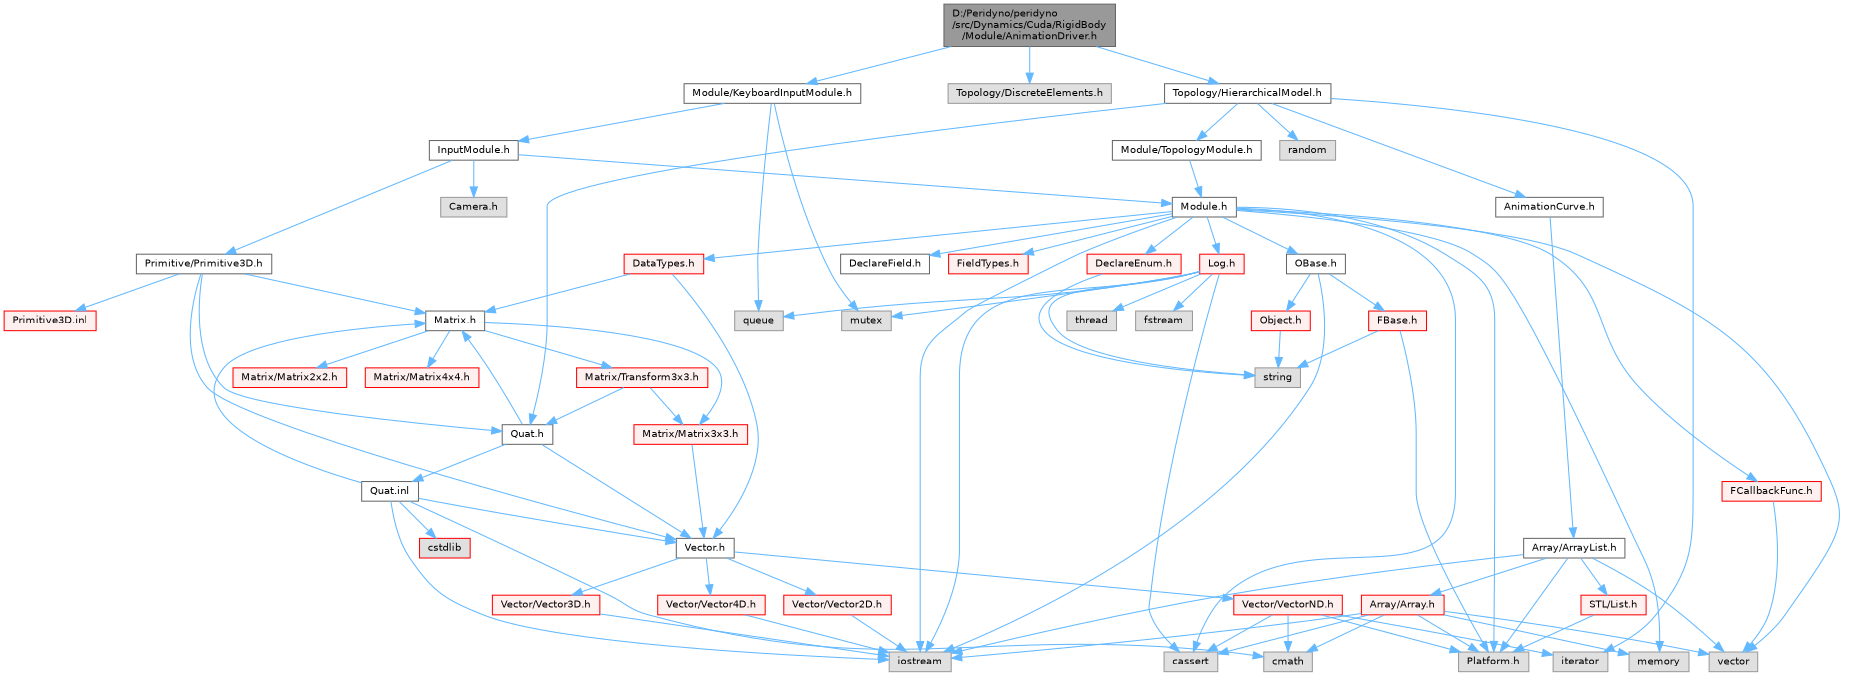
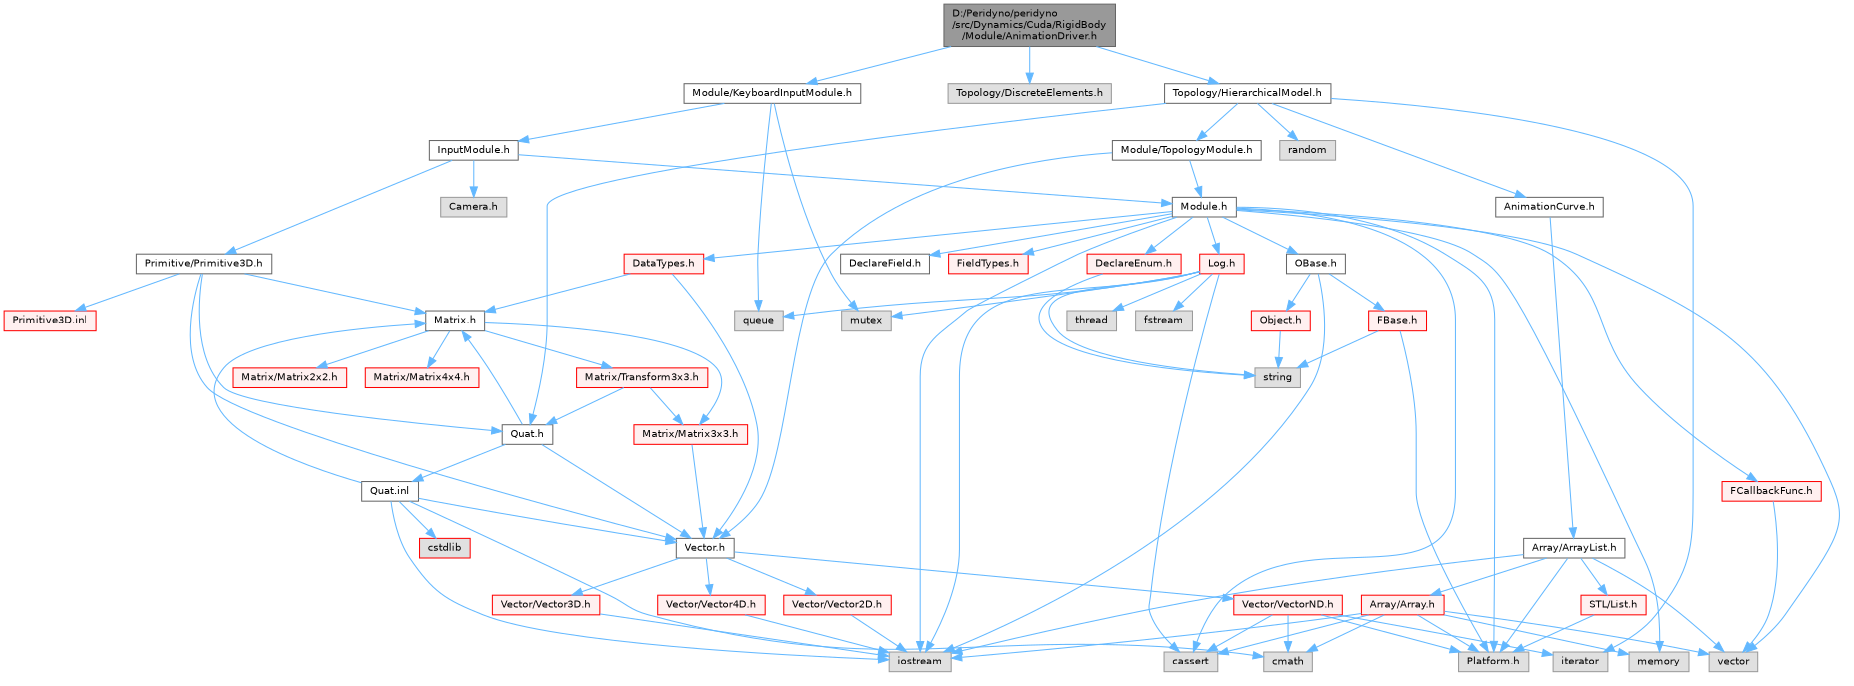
edge "Module/TopologyModule.h" -> "Vector.h": added
